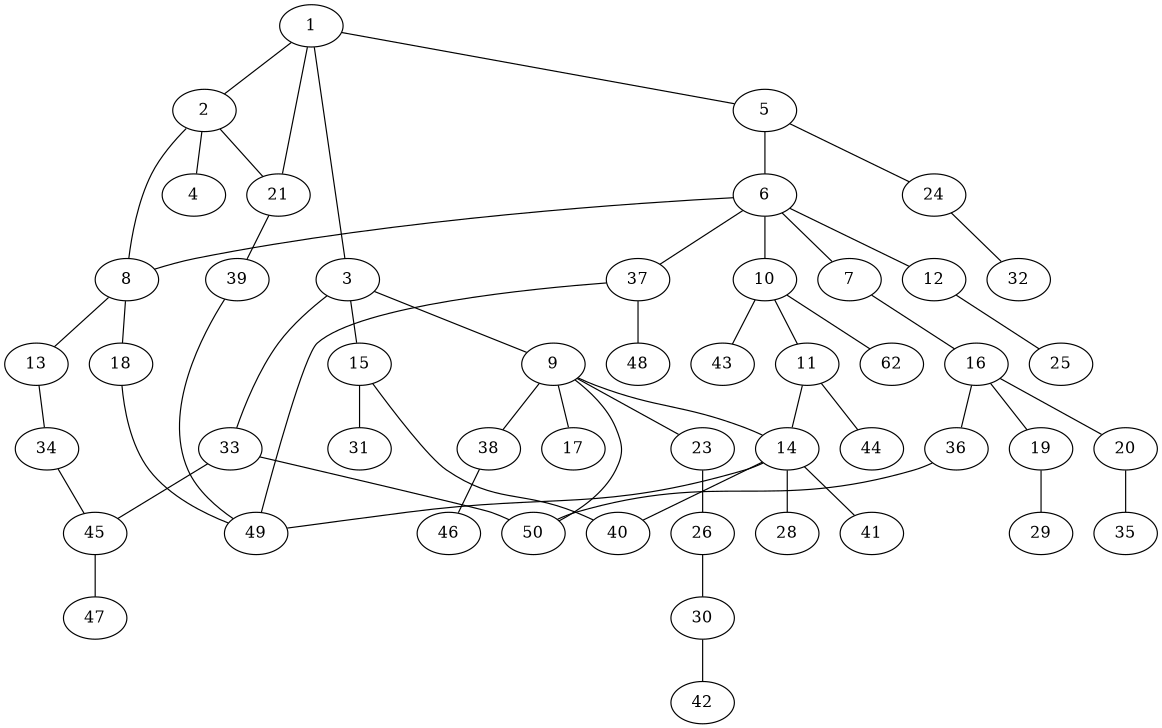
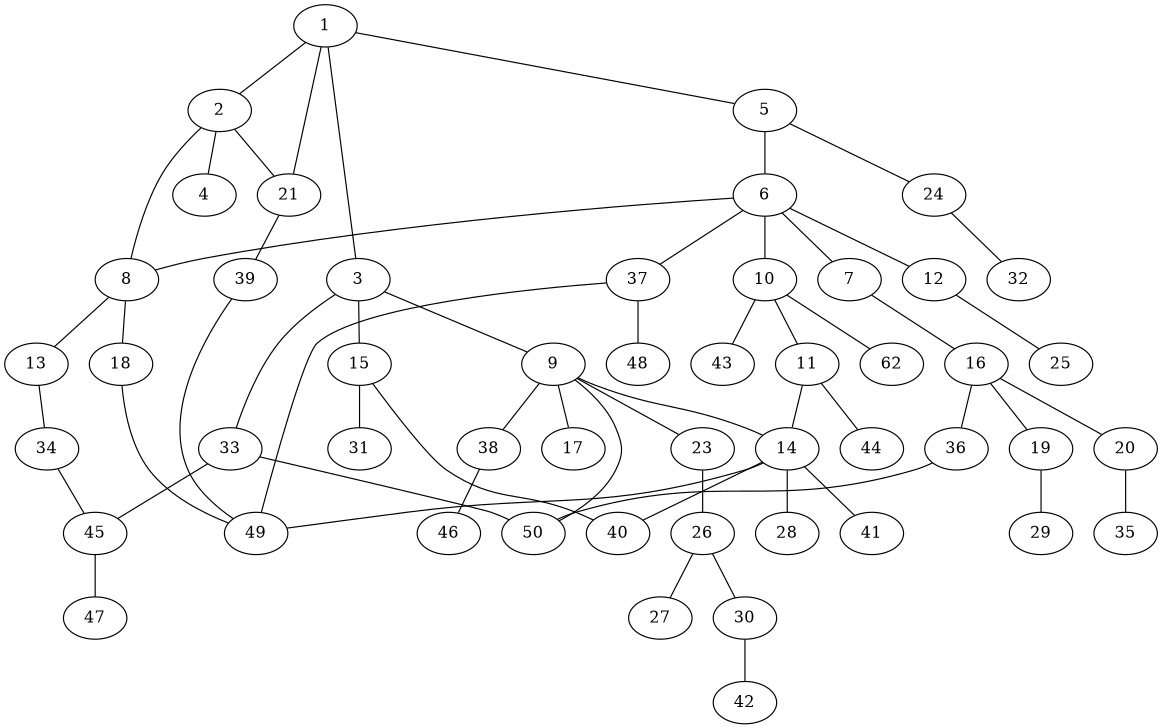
node "27": added
